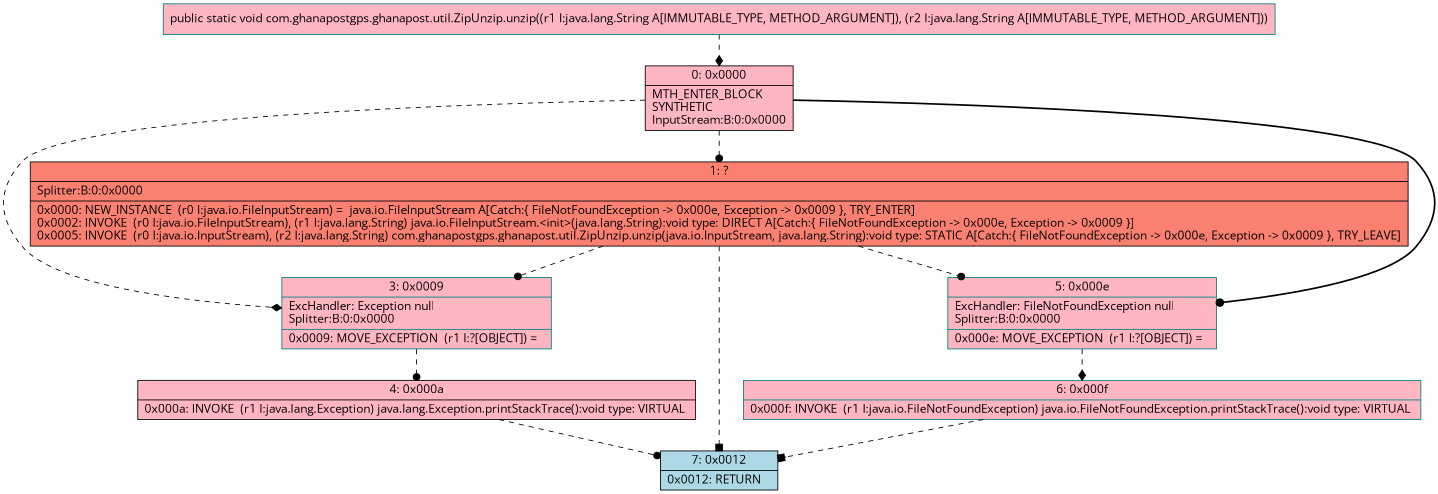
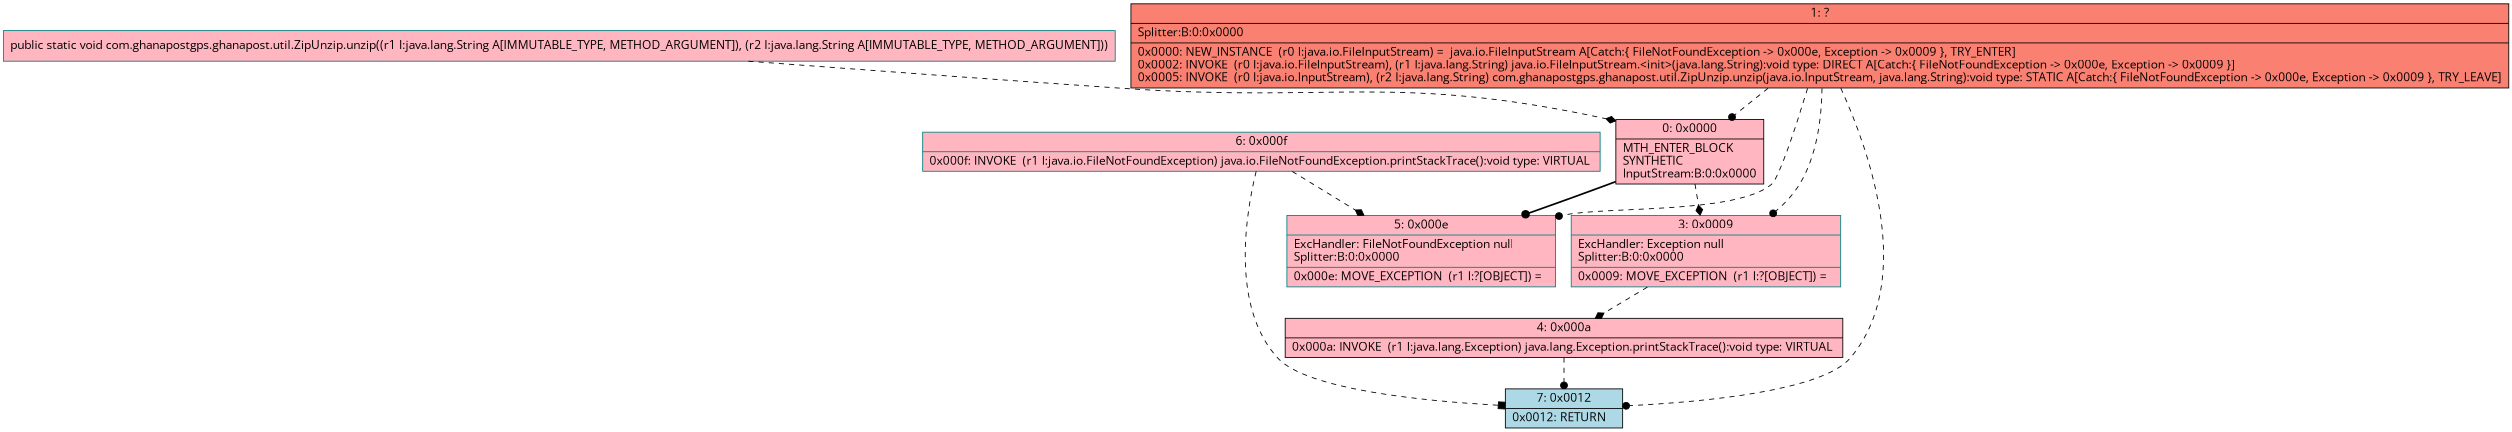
edge "0: 0x0000" -> "1: ?": reversed
edge "1: ?" -> "7: 0x0012": arrowhead box -> dot
edge "5: 0x000e" -> "6: 0x000f": reversed
edge "3: 0x0009" -> "4: 0x000a": arrowhead dot -> diamond
